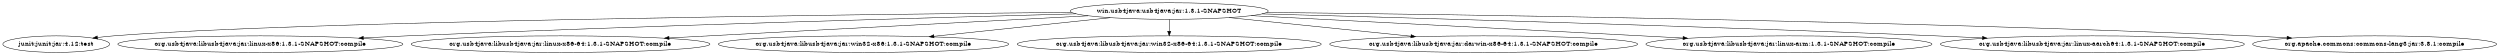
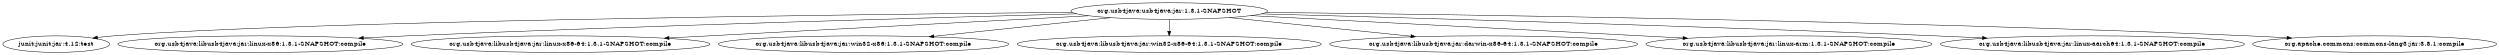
node "win.usb4java:usb4java:jar:1.3.1-SNAPSHOT": label "win.usb4java:usb4java:jar:1.3.1-SNAPSHOT" -> "org.usb4java:usb4java:jar:1.3.1-SNAPSHOT"
